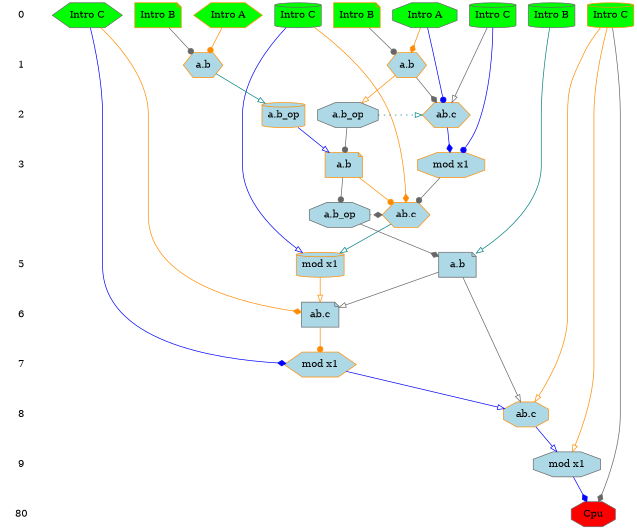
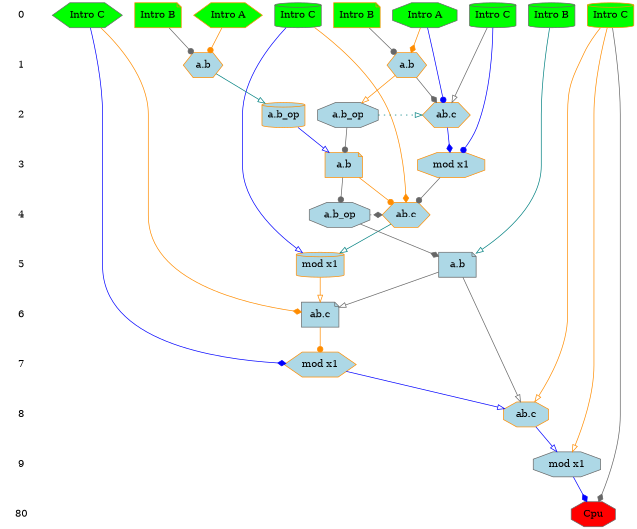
node "4": added
